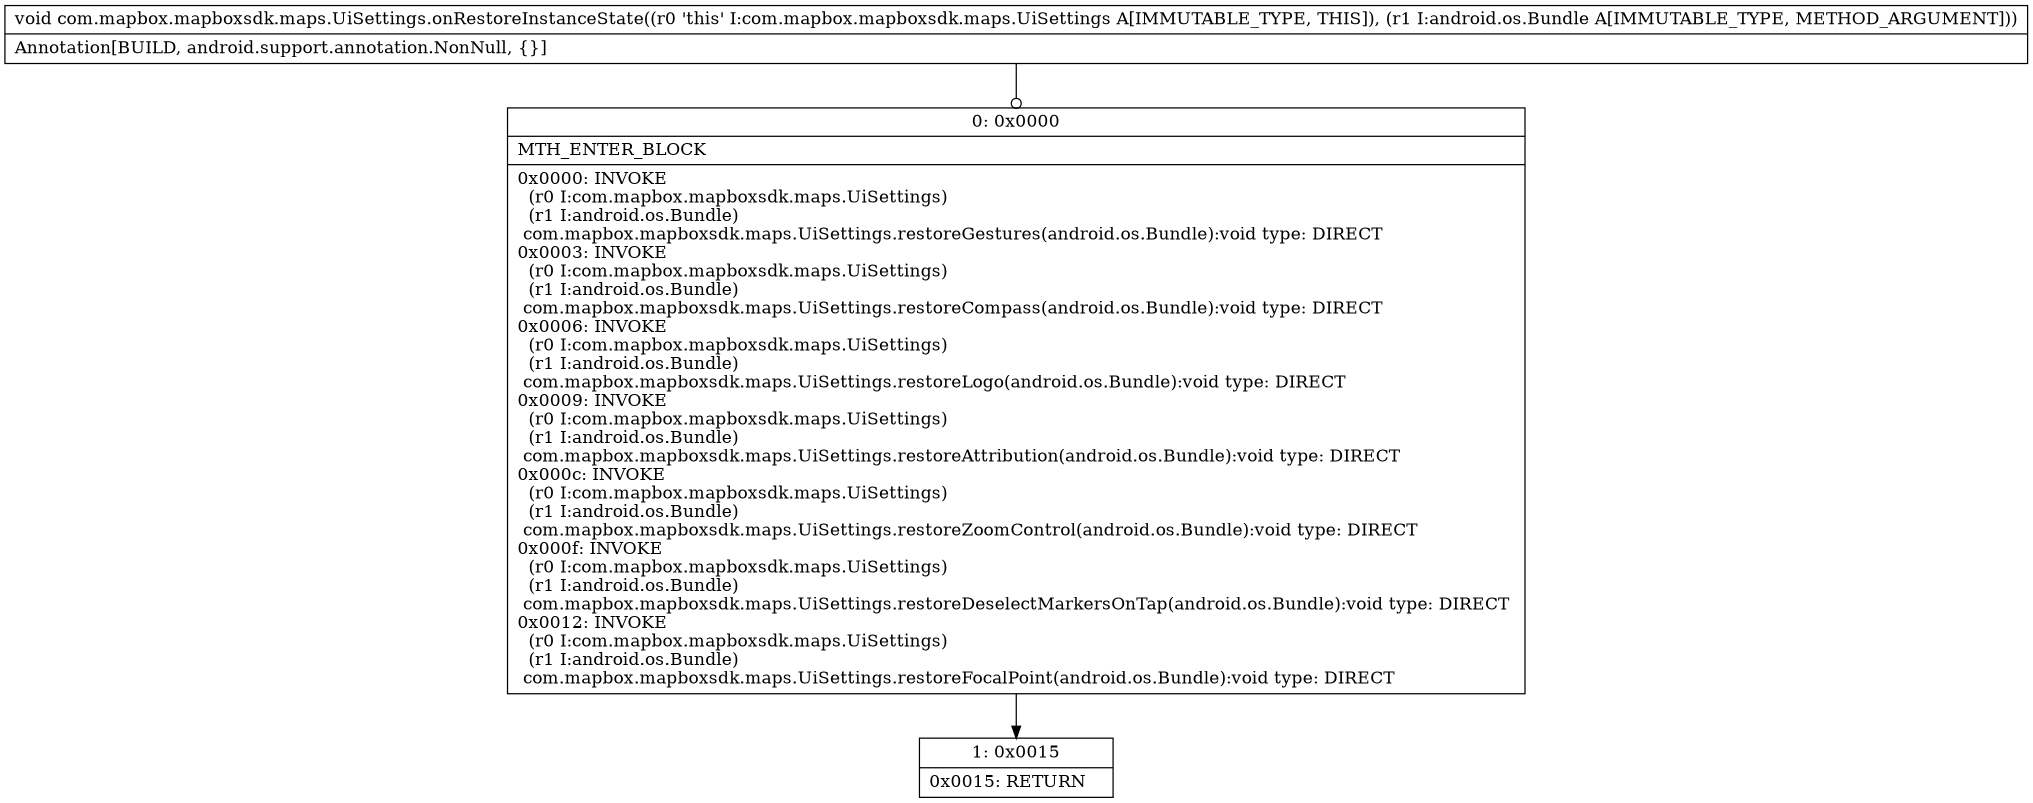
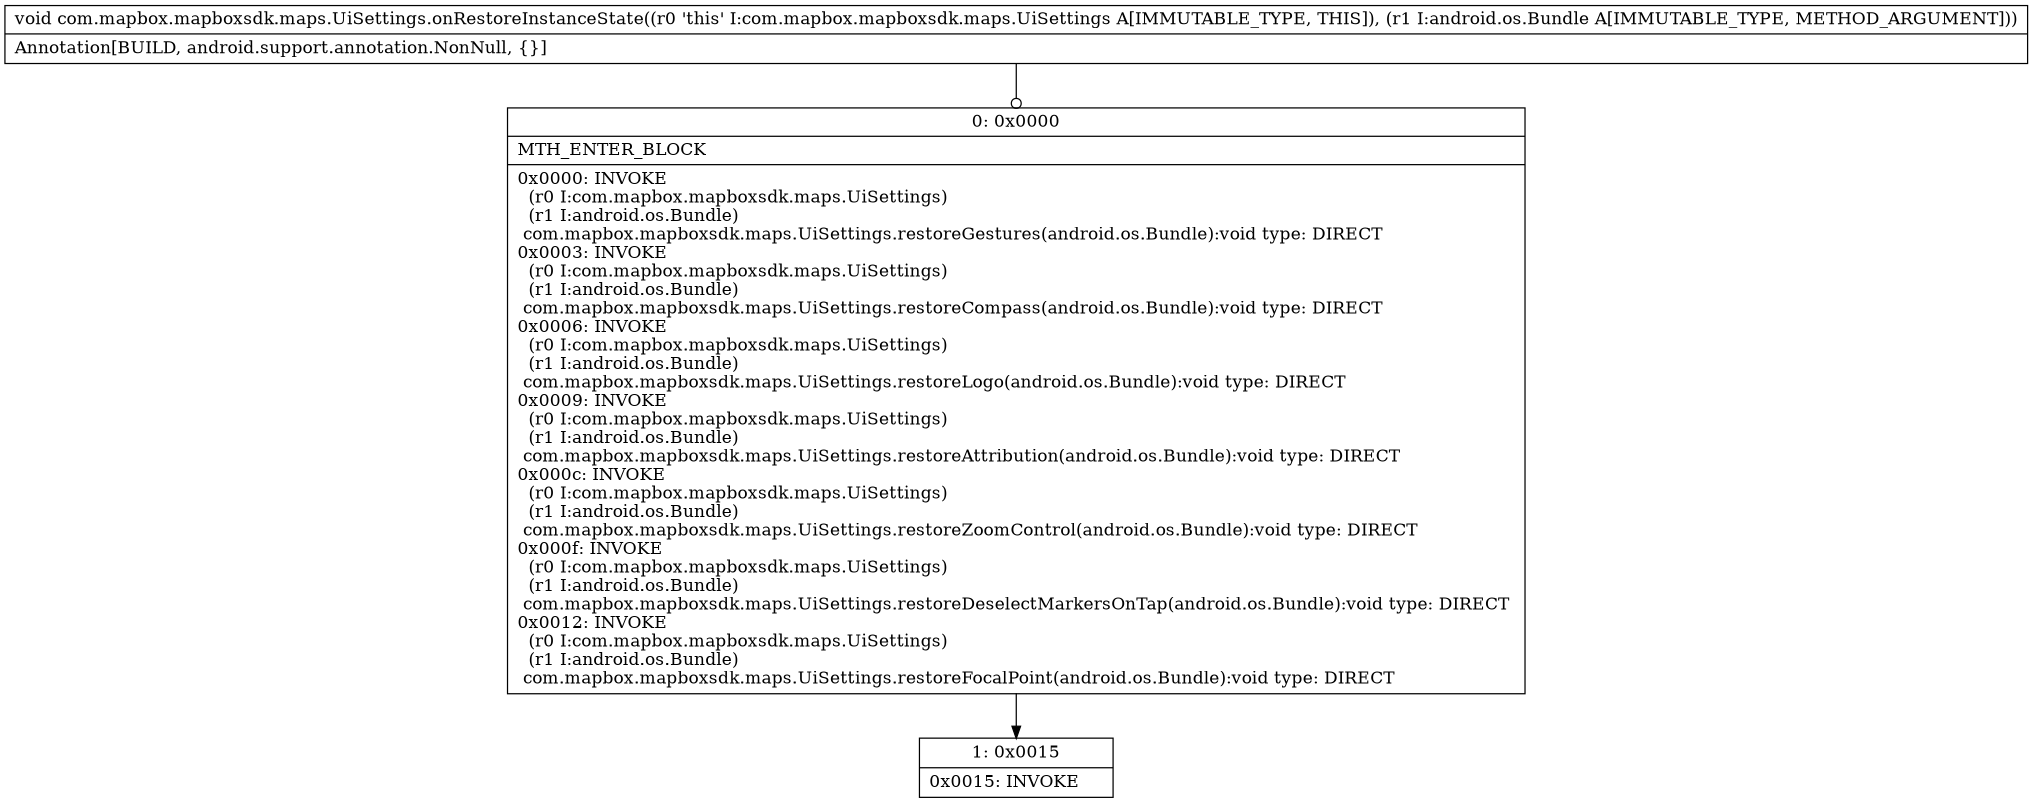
node "1: 0x0015": text "0x0015: RETURN" -> "0x0015: INVOKE"
